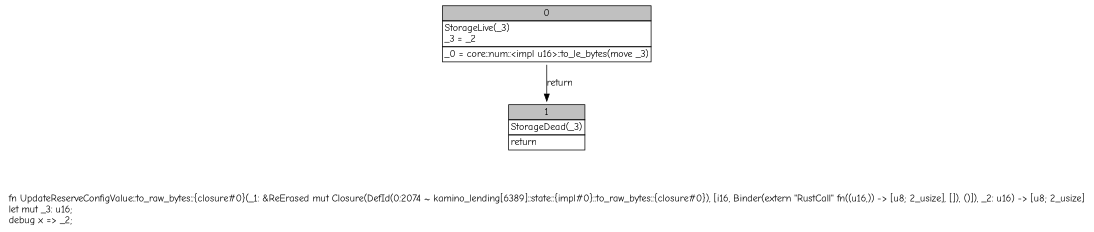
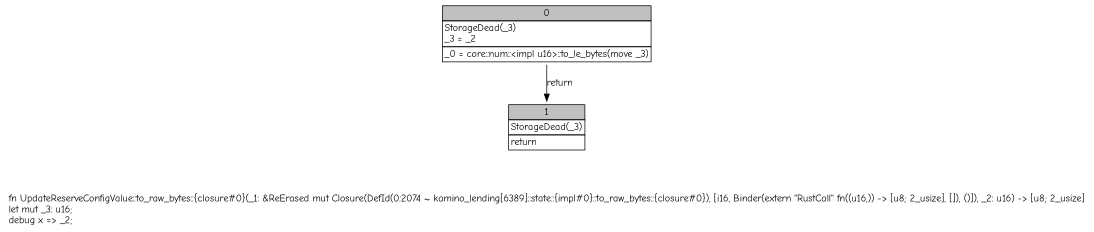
node "0": text "StorageLive(_3)" -> "StorageDead(_3)"
